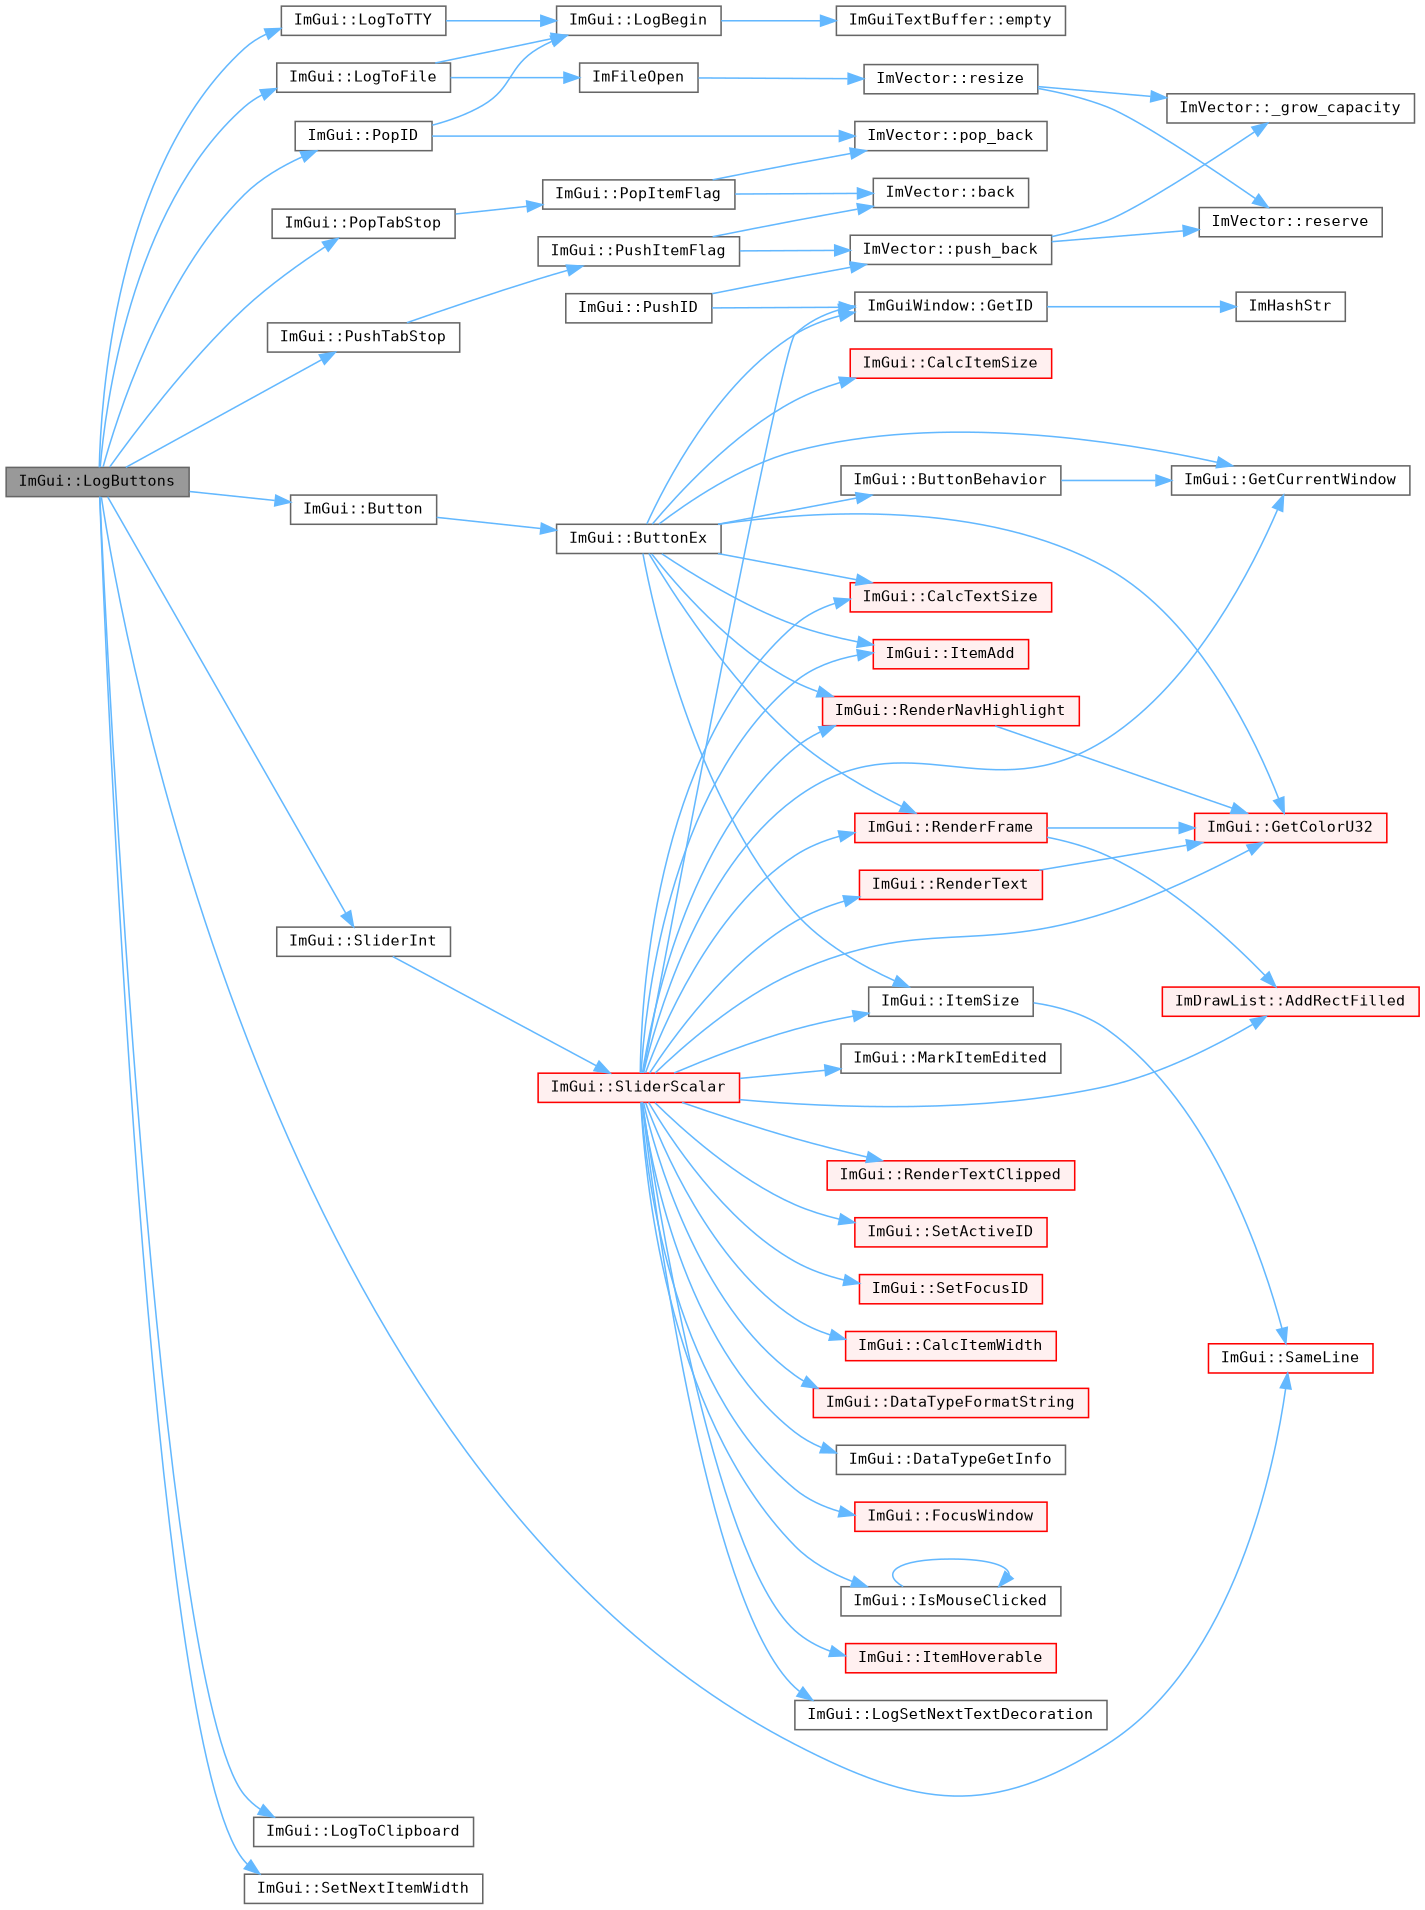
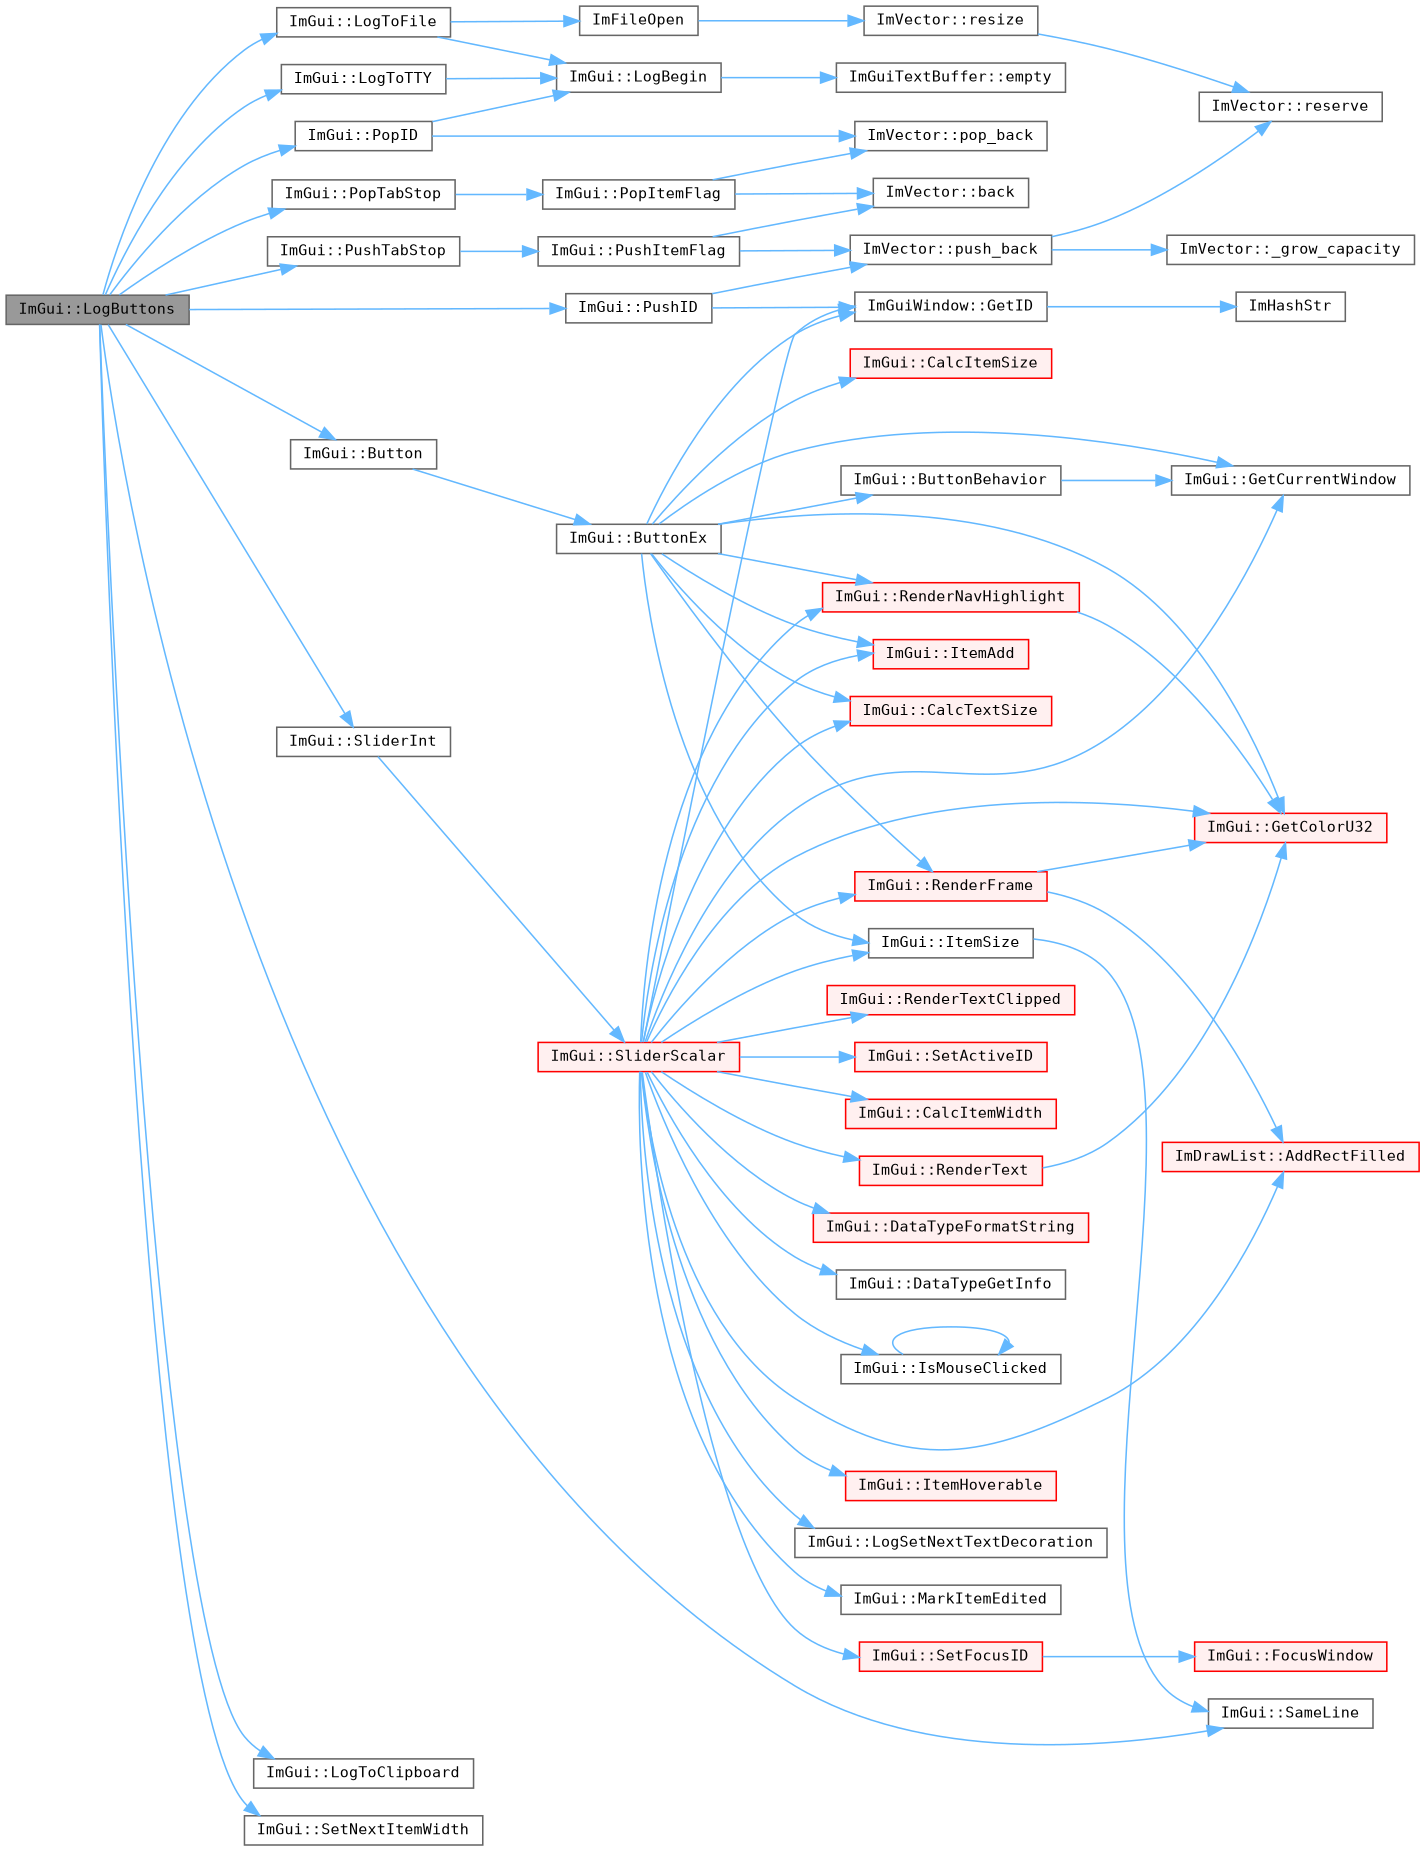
edge "ImVector::resize" -> "ImVector::_grow_capacity": removed
edge "ImGui::LogButtons" -> "ImGui::PushID": added
edge "ImGui::SliderScalar" -> "ImGui::FocusWindow": now "ImGui::SetFocusID" -> "ImGui::FocusWindow"
node "ImGui::SameLine": color red -> grey40
